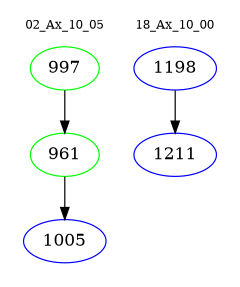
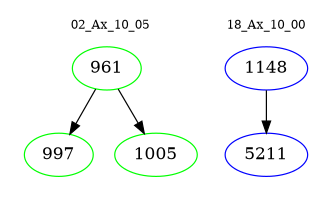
node "1198": label "1198" -> "1148"
edge "997" -> "961": reversed
node "1211": label "1211" -> "5211"
node "1005": color blue -> green
